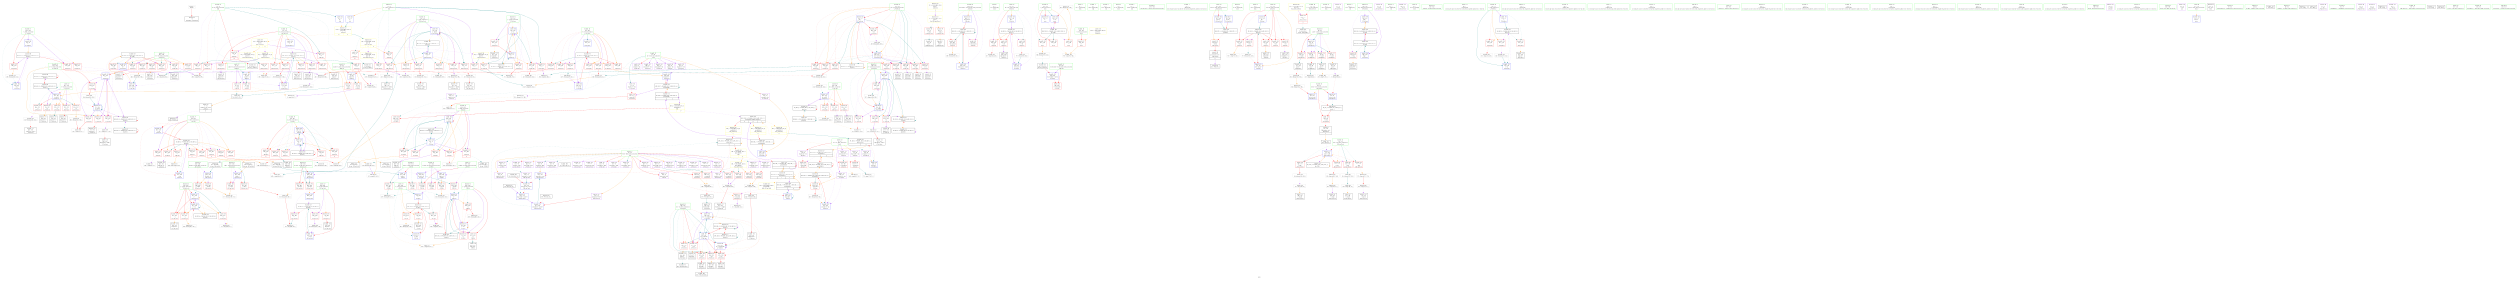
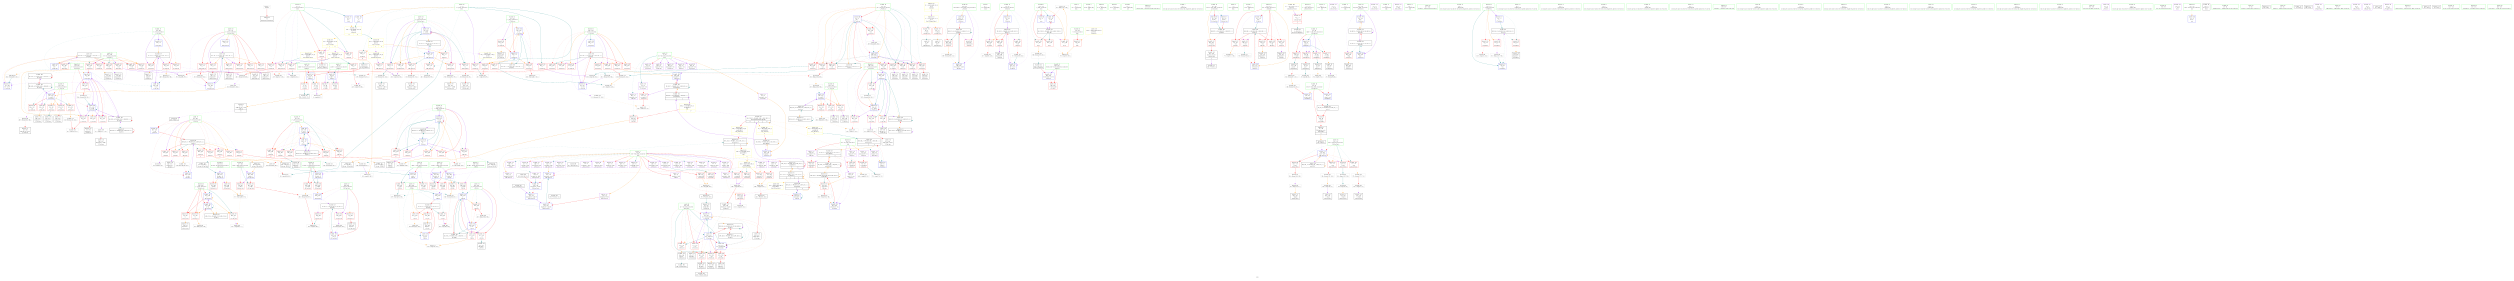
edge "NodeID: 55" -> "NodeID: 111": now "NodeID: 55" -> "NodeID: 256"
